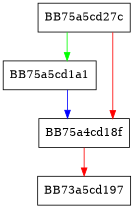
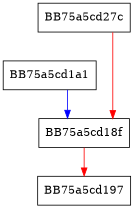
edge "BB75a5cd27c" -> "BB75a5cd1a1": removed
node "BB75a4cd18f": label "BB75a4cd18f" -> "BB75a5cd18f"
node "BB73a5cd197": label "BB73a5cd197" -> "BB75a5cd197"
